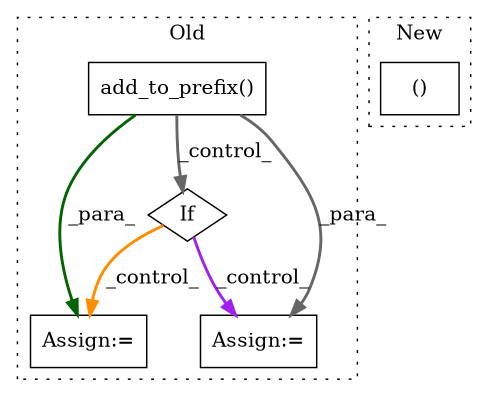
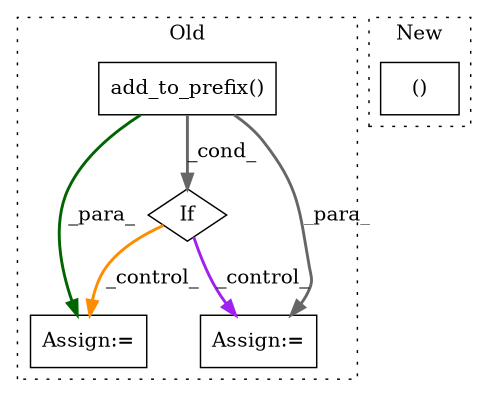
edge "add_to_prefix()" -> "If": label "_control_" -> "_cond_"
